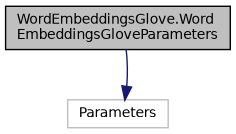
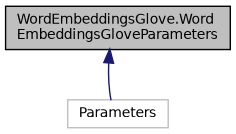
edge "WordEmbeddingsGlove.Word EmbeddingsGloveParameters" -> "Parameters": reversed
